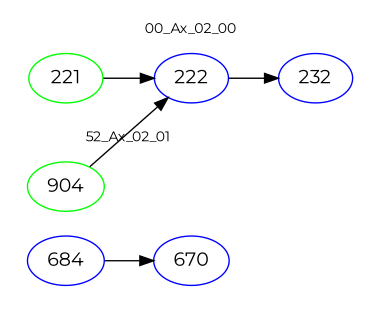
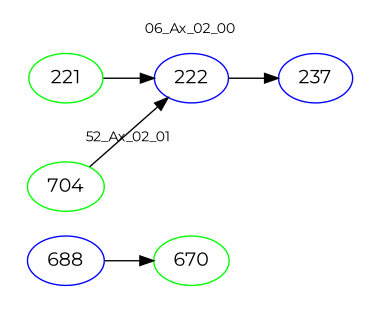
cluster "00_Ax_02_00": label "00_Ax_02_00" -> "06_Ax_02_00"
node "232": label "232" -> "237"
node "904": label "904" -> "704"
node "684": label "684" -> "688"
node "670": color blue -> green
